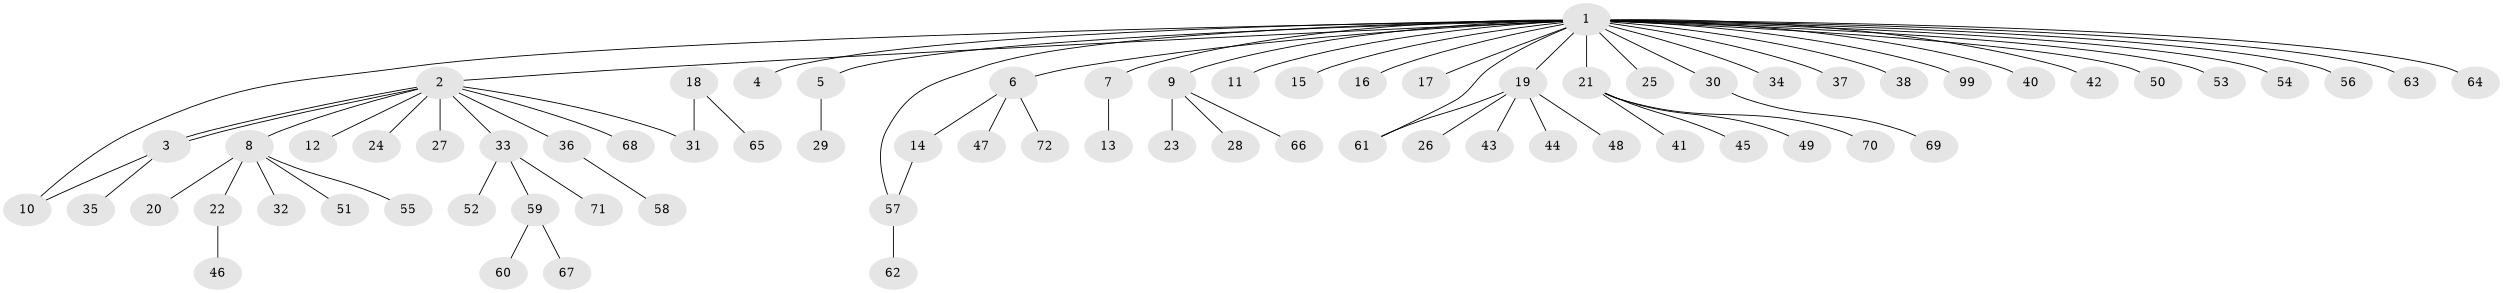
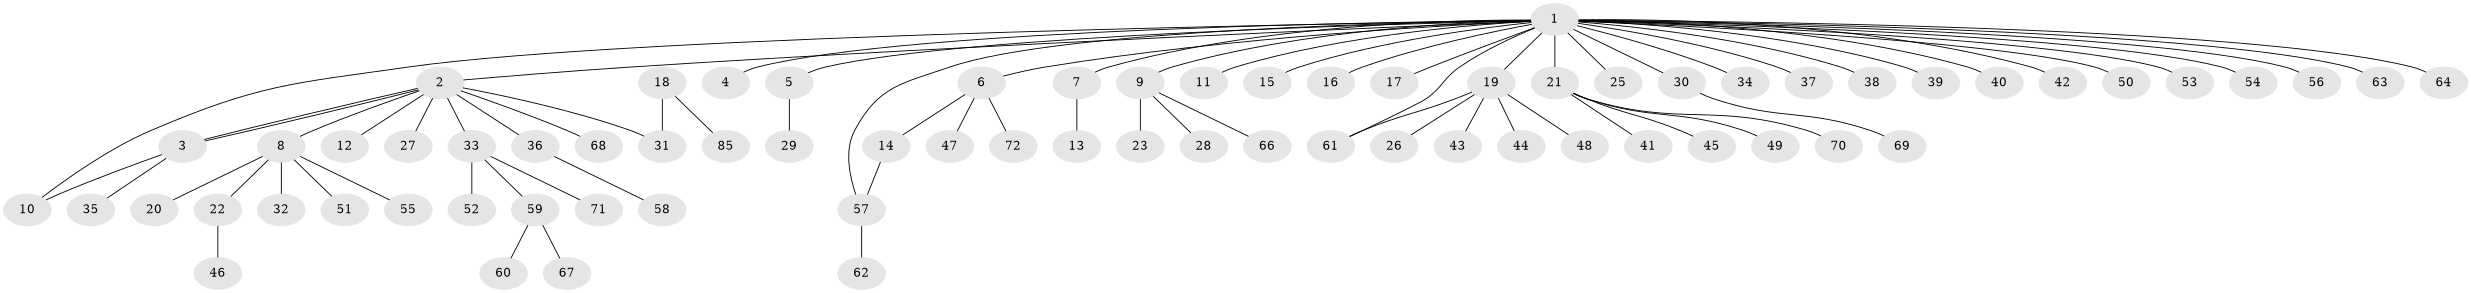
node "99": label "99" -> "39"
node "24": removed
node "65": label "65" -> "85"
